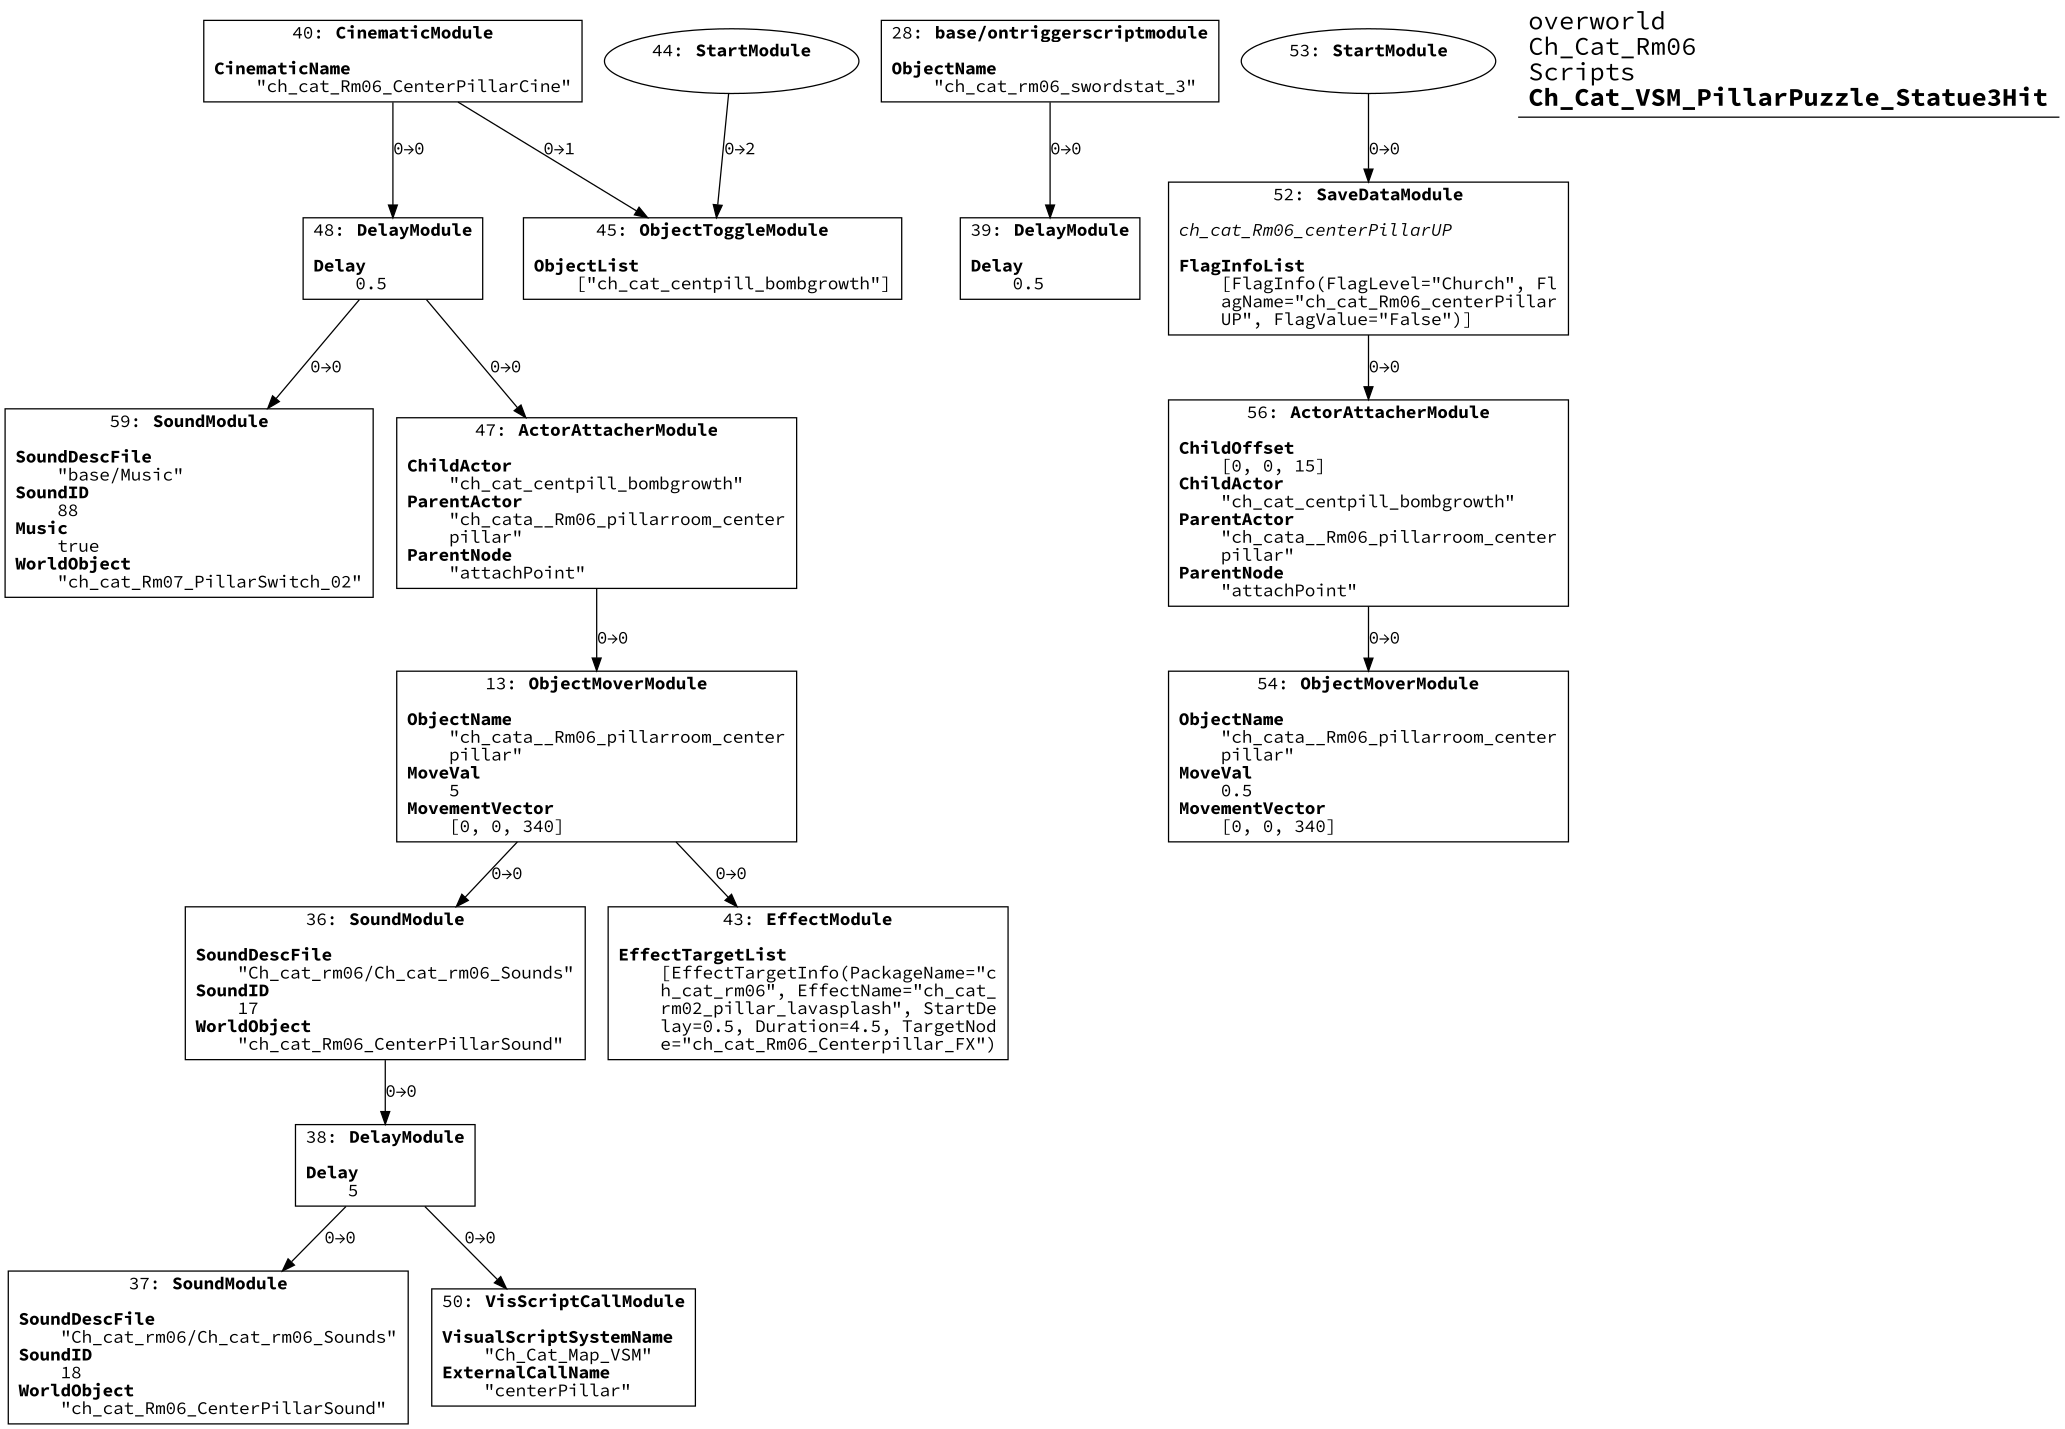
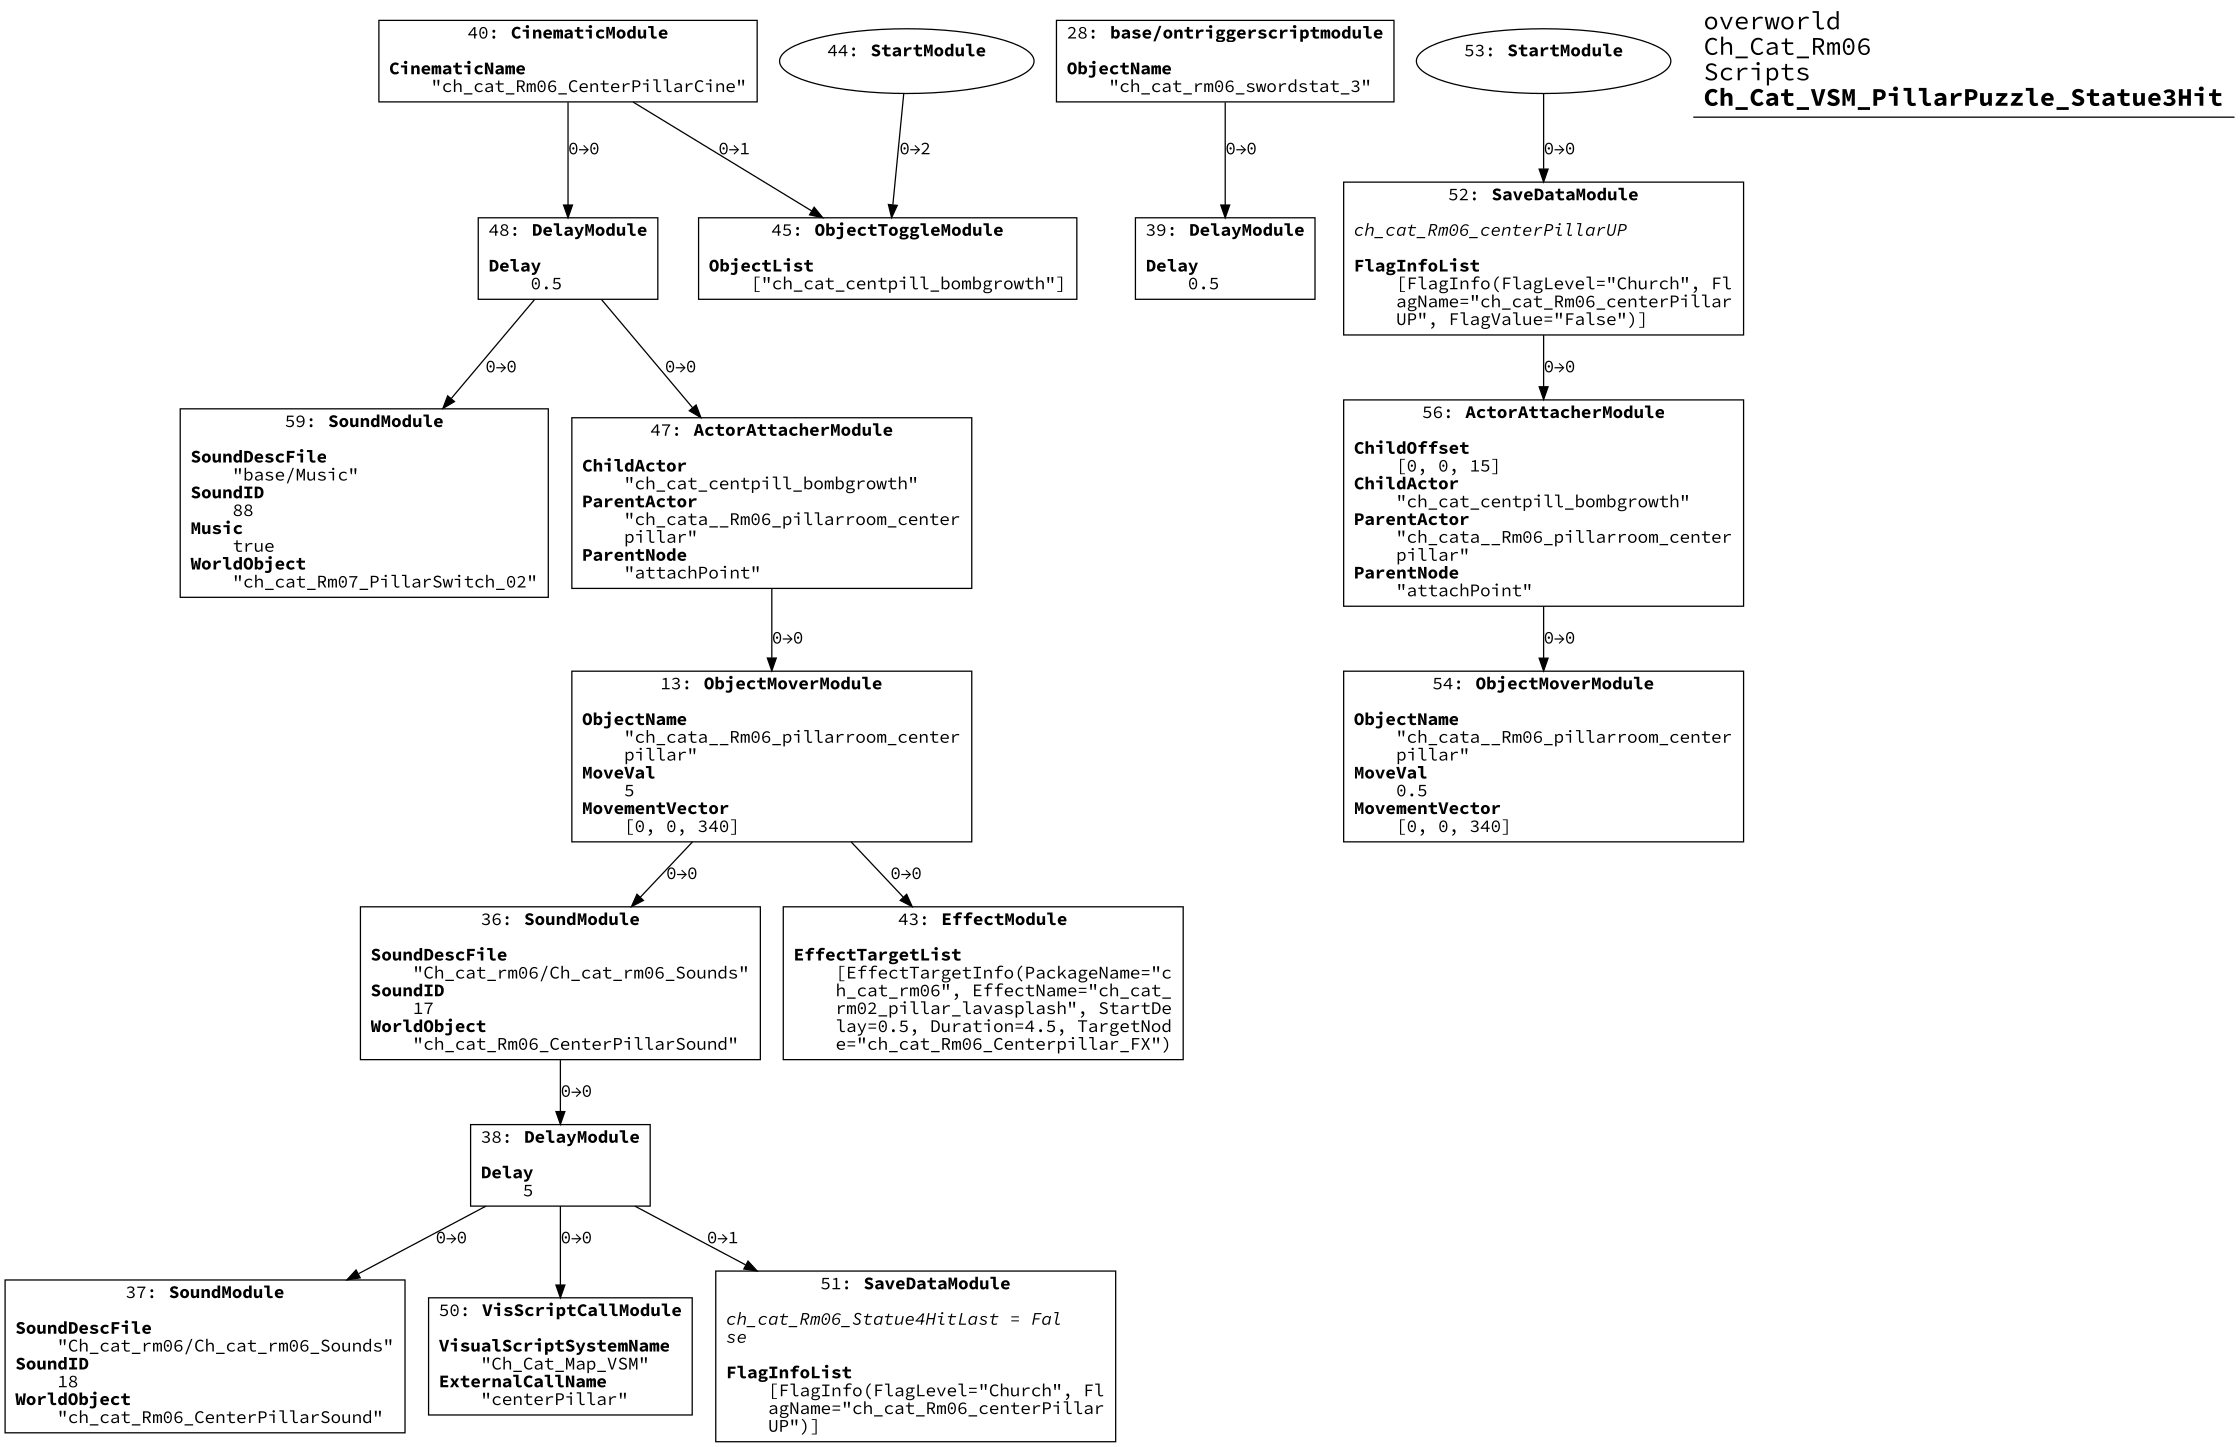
node "51:": added
